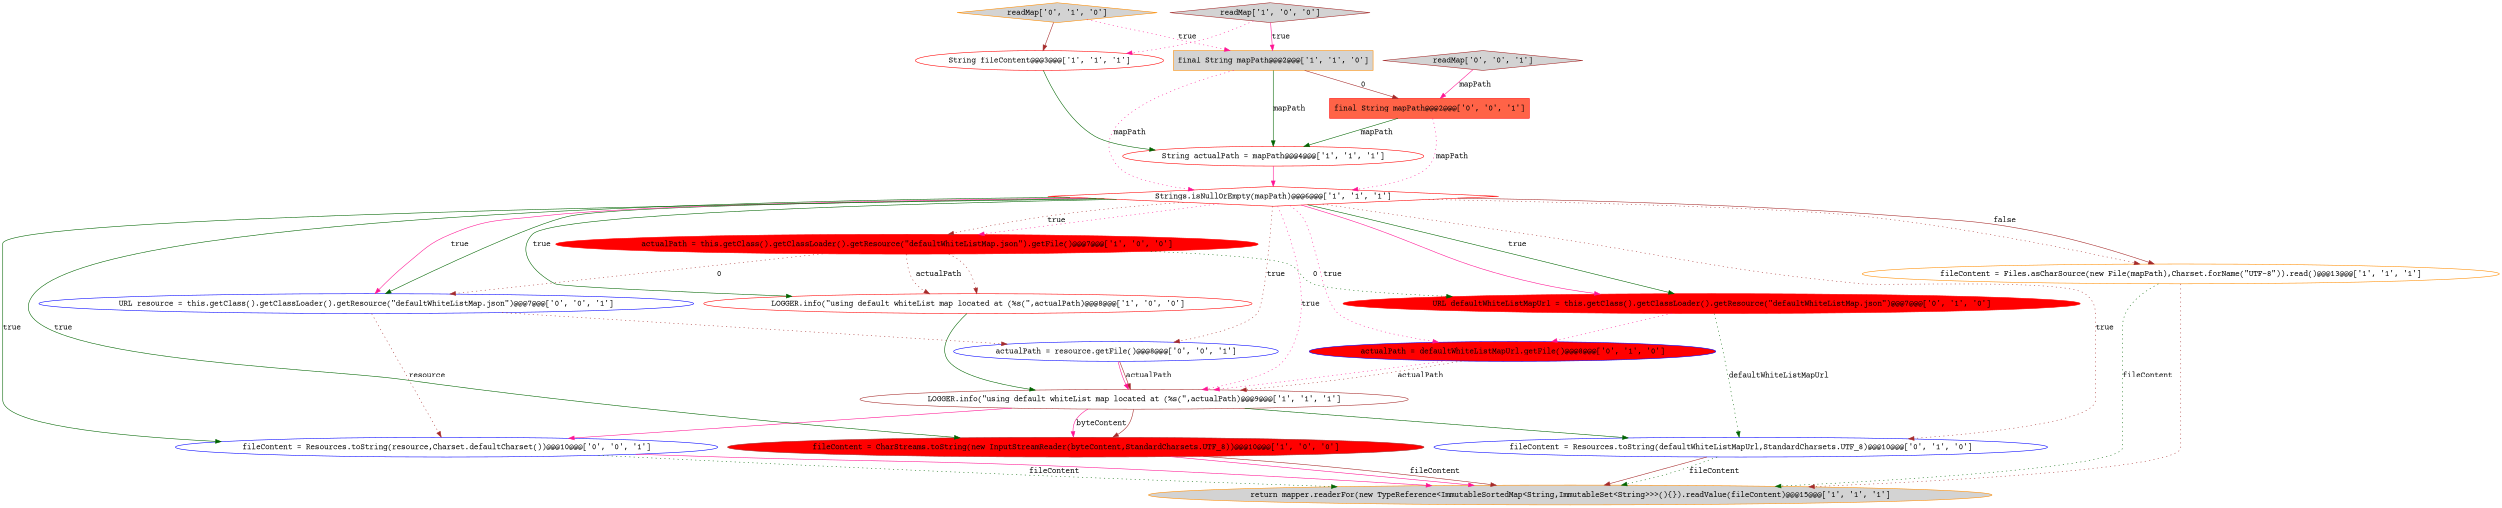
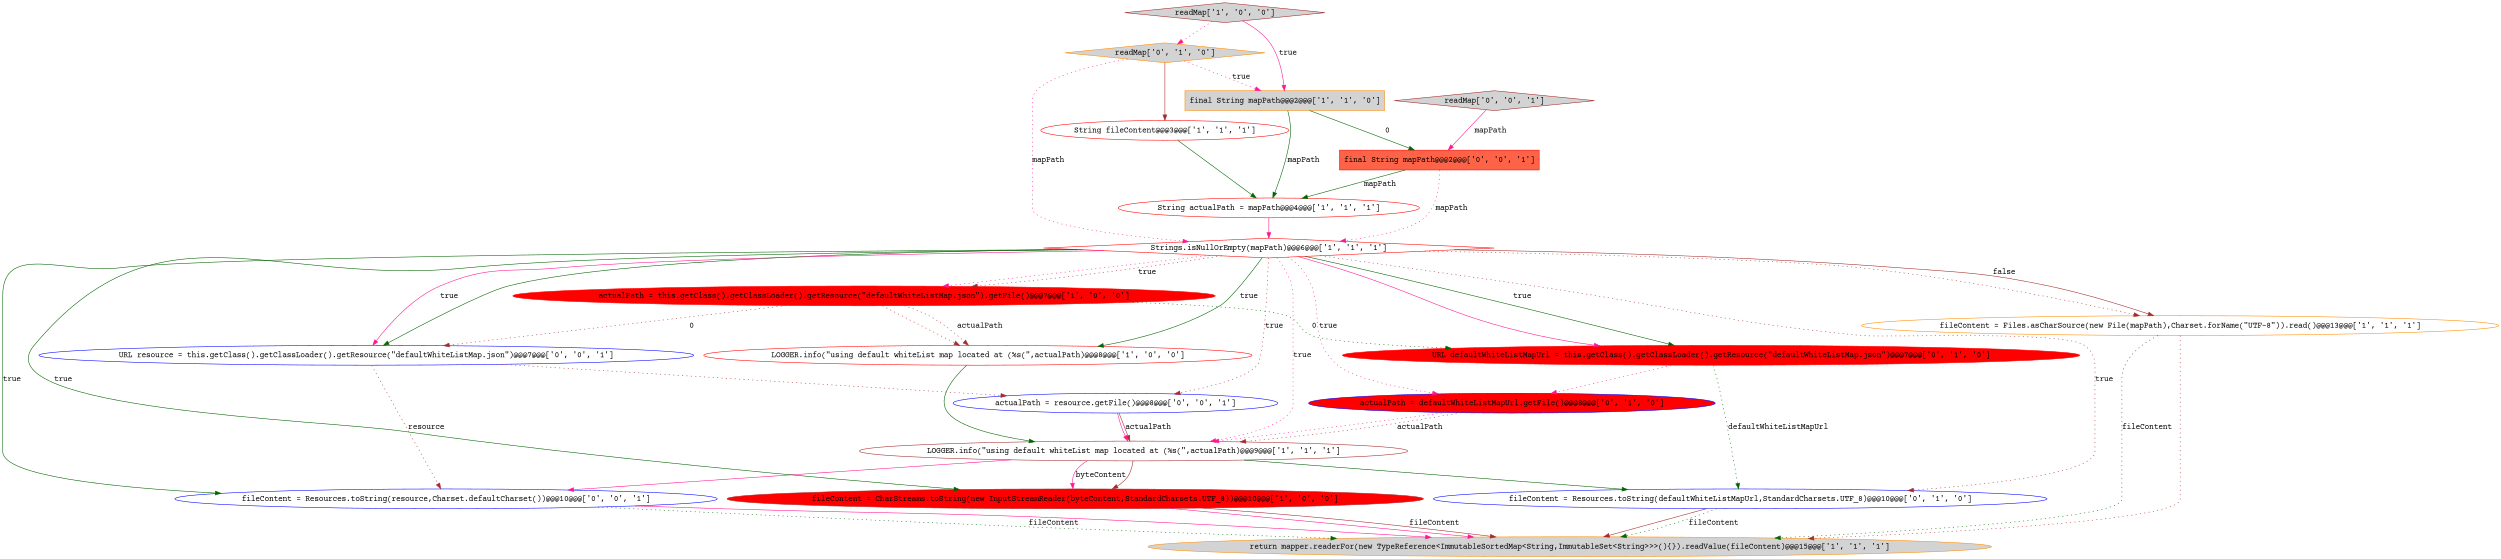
edge "readMap['1', '0', '0']" -> "String fileContent@@@3@@@['1', '1', '1']": now "readMap['1', '0', '0']" -> "readMap['0', '1', '0']"
edge "final String mapPath@@@2@@@['1', '1', '0']" -> "final String mapPath@@@2@@@['0', '0', '1']": color brown -> darkgreen
edge "final String mapPath@@@2@@@['1', '1', '0']" -> "Strings.isNullOrEmpty(mapPath)@@@6@@@['1', '1', '1']": now "readMap['0', '1', '0']" -> "Strings.isNullOrEmpty(mapPath)@@@6@@@['1', '1', '1']"
